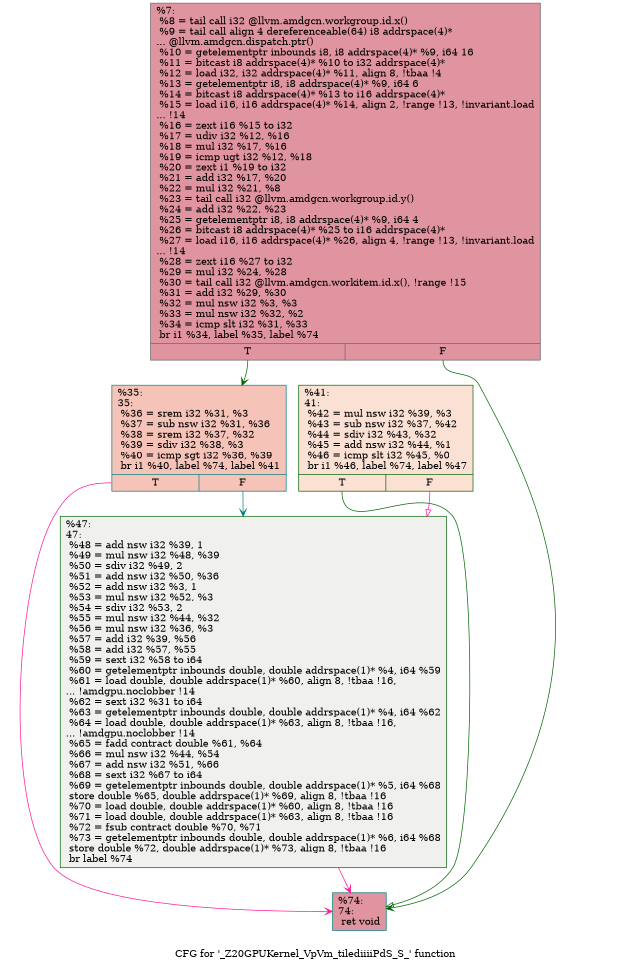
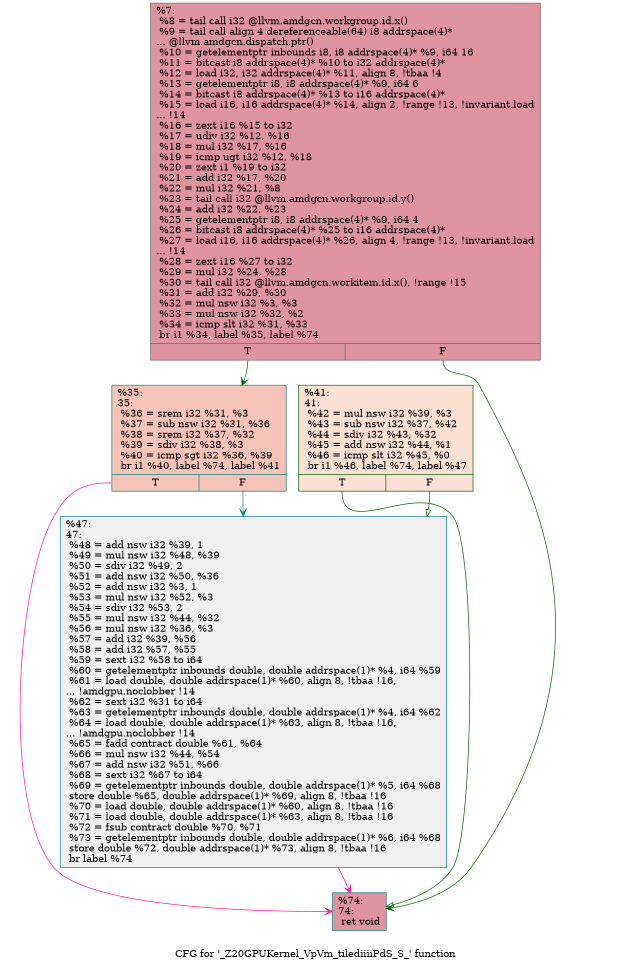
edge "%41:" -> "%47:": color deeppink -> darkgreen
node "%47:": color darkgreen -> teal
